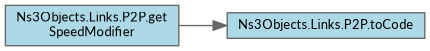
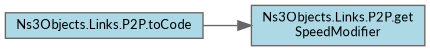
edge "Ns3Objects.Links.P2P.get SpeedModifier" -> "Ns3Objects.Links.P2P.toCode": reversed
